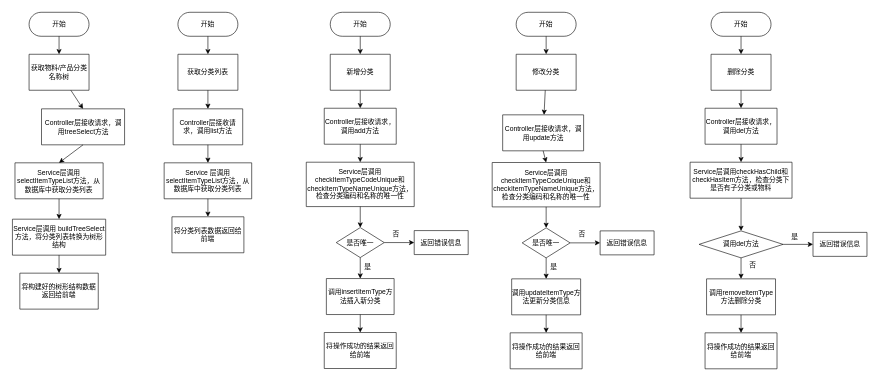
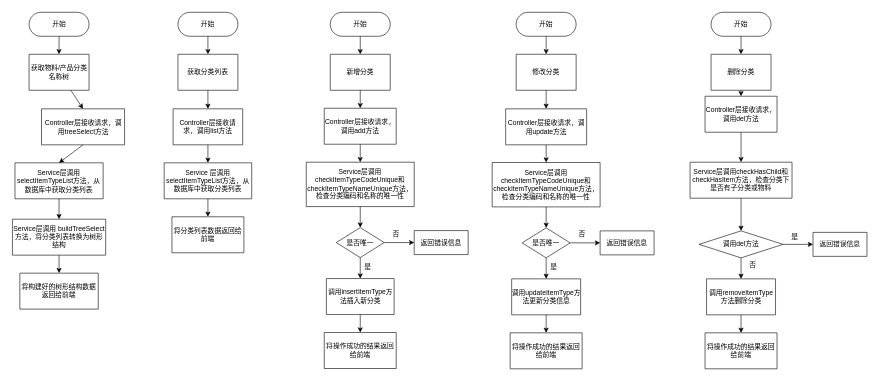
node "Controller层接收请求，调用del方法": moved (741, 126) -> (741, 114)
node "Controller层接收请求，调用update方法": moved (543, 133) -> (546, 127)
